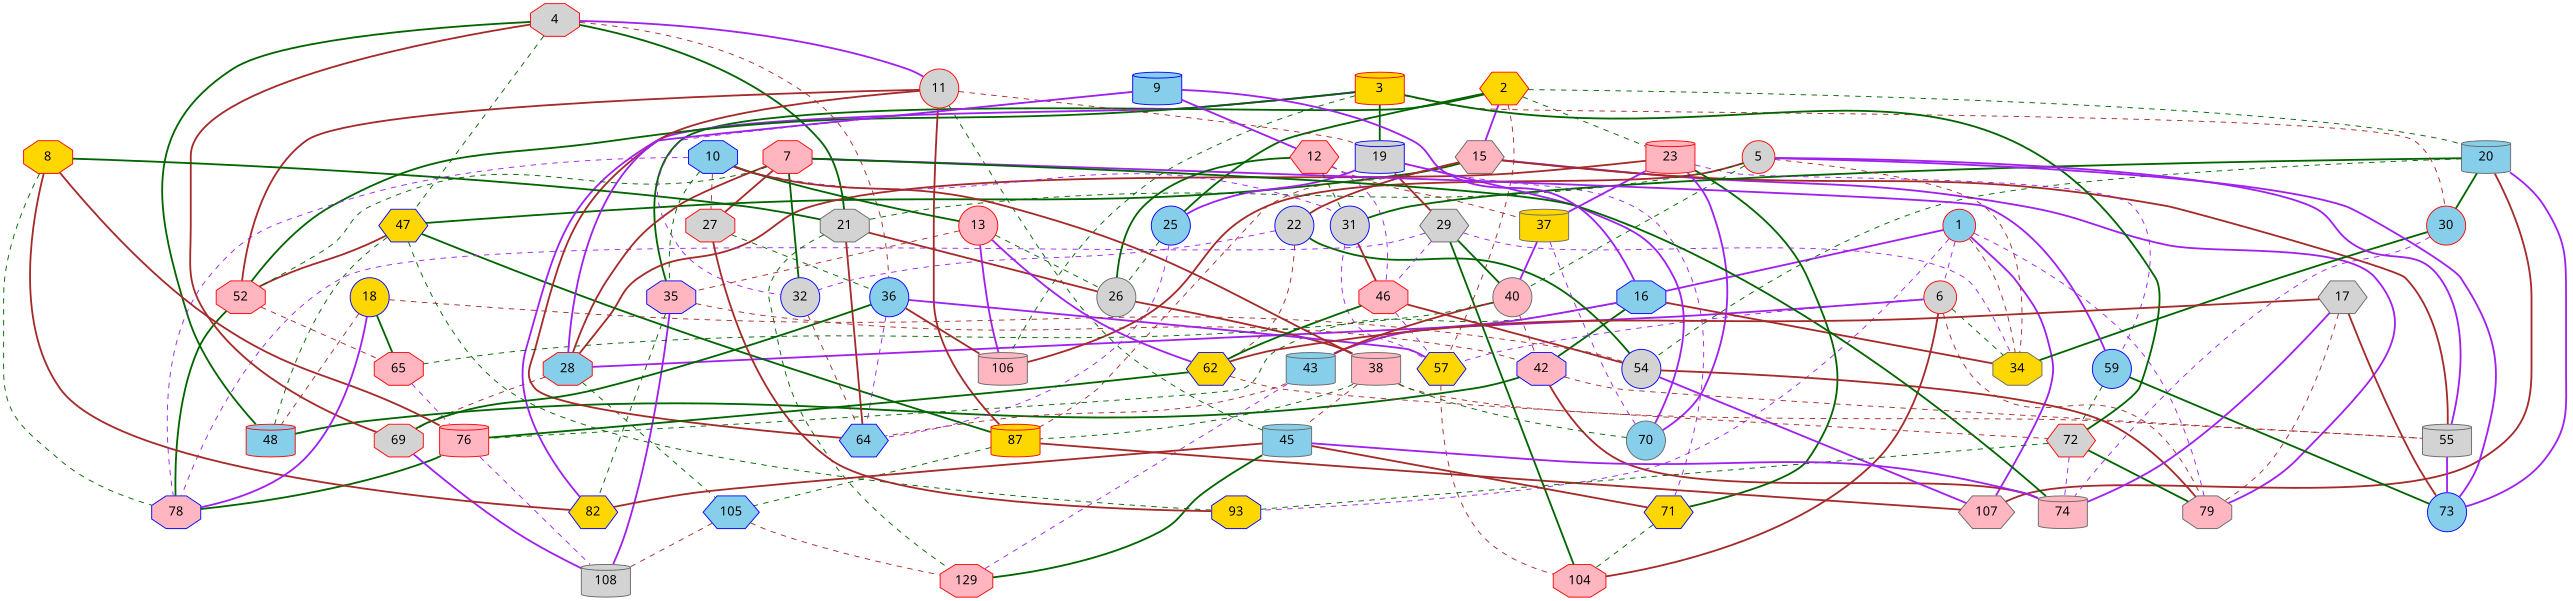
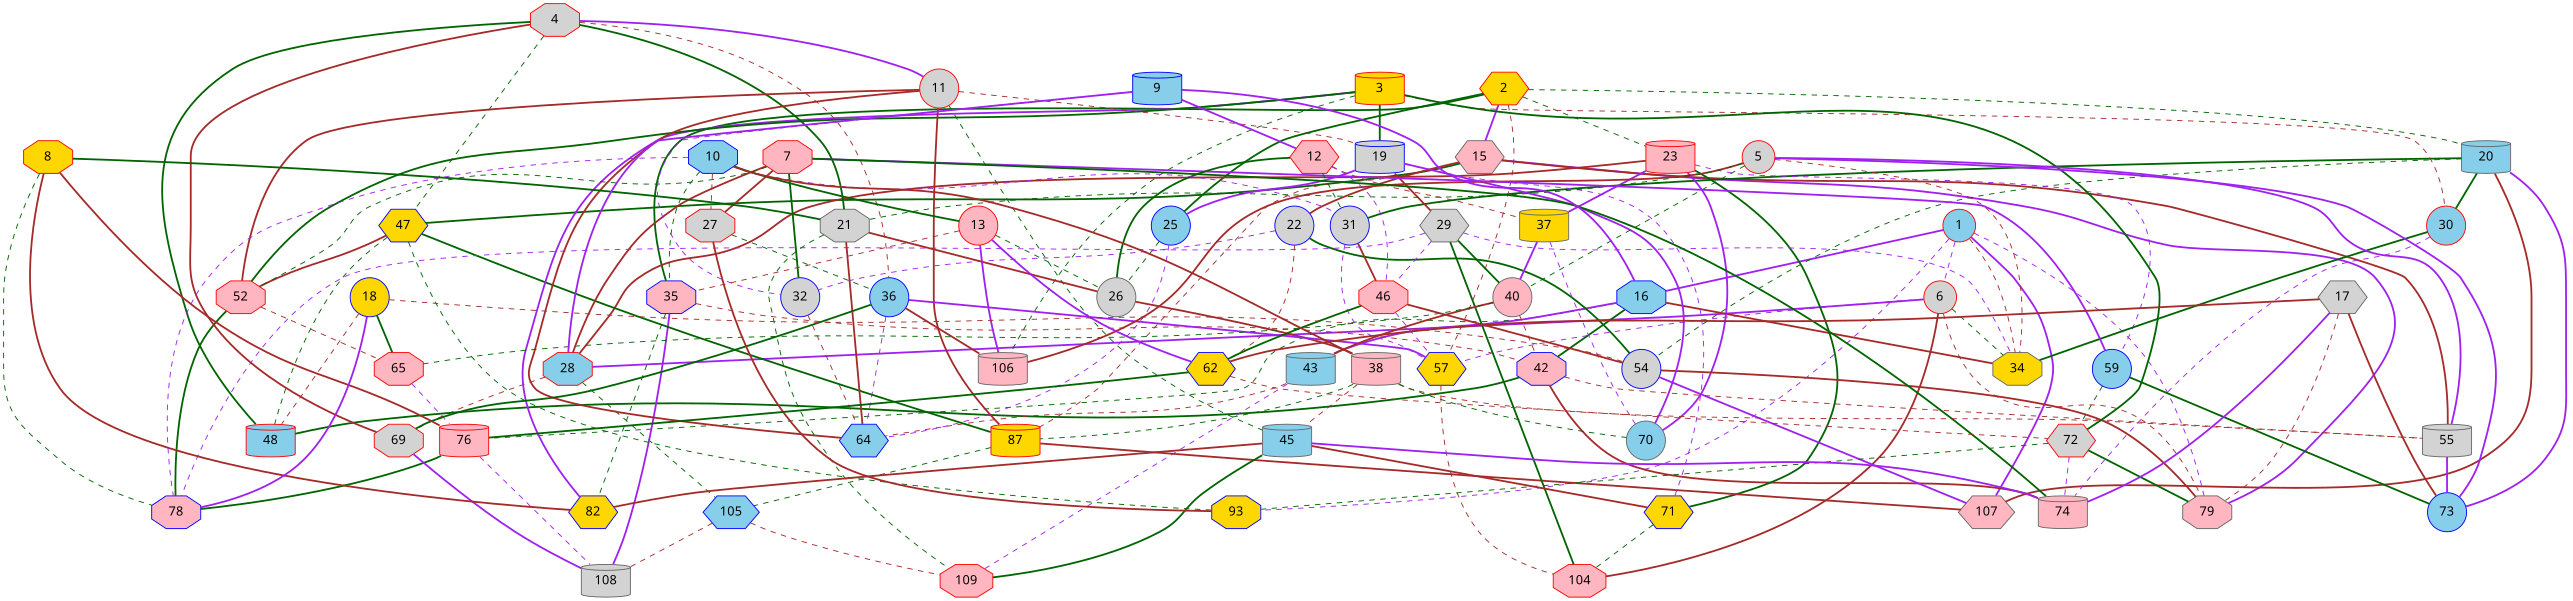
node "129": label "129" -> "109"
